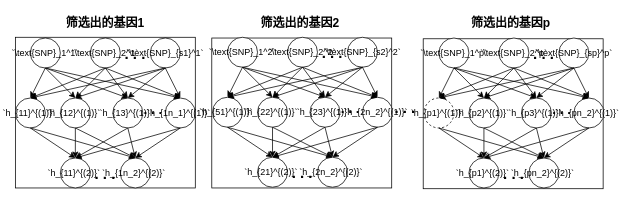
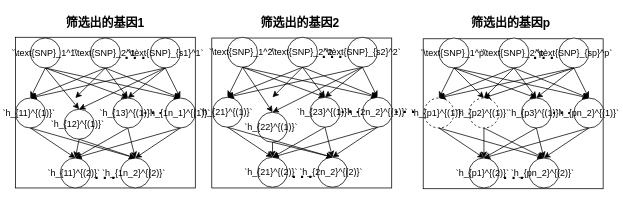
node "`h_{51}^{(1)}`": label "`h_{51}^{(1)}`" -> "`h_{21}^{(1)}`"
node "`h_{22}^{(1)}`": moved (273, 112) -> (273, 127)
node "`h_{12}^{(1)}`": moved (75, 113) -> (79, 124)
node "`h_{p2}^{(1)}`": style solid -> dashed
